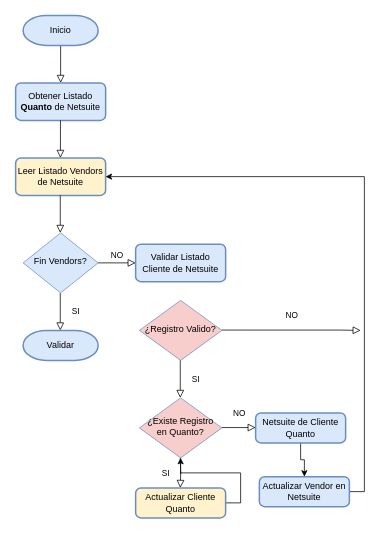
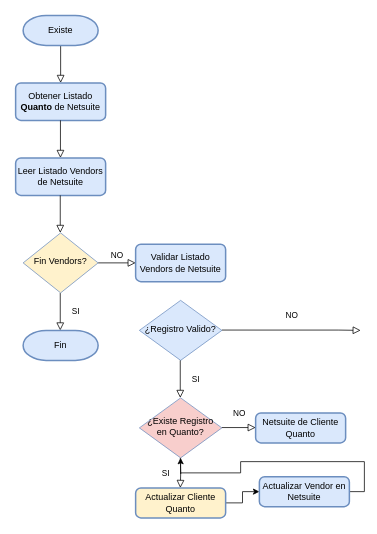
node "Inicio": label "Inicio" -> "Existe"
node "Leer Listado Vendors de Netsuite": fillcolor #fff2cc -> #dae8fc
edge "Actualizar Vendor en Netsuite" -> "Leer Listado Vendors de Netsuite": now "Actualizar Vendor en Netsuite" -> "¿Existe Registro en Quanto?"
node "Fin Vendors?": fillcolor #dae8fc -> #fff2cc
node "Validar Listado Cliente de Netsuite": label "Validar Listado Cliente de Netsuite" -> "Validar Listado Vendors de Netsuite"
node "¿Registro Valido?": fillcolor #f8cecc -> #dae8fc
node "Validar": label "Validar" -> "Fin"
edge "Netsuite de Cliente Quanto" -> "Actualizar Vendor en Netsuite": removed
edge "Actualizar Cliente Quanto" -> "¿Existe Registro en Quanto?": now "Actualizar Cliente Quanto" -> "Actualizar Vendor en Netsuite"
